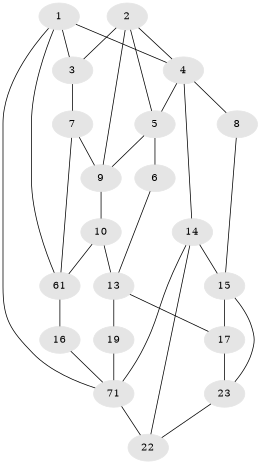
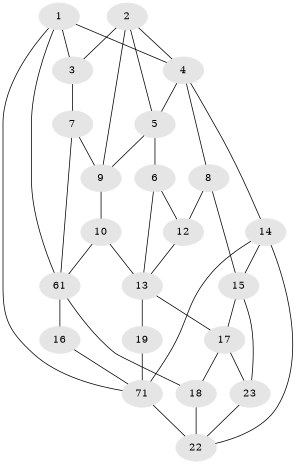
node "12": added
node "18": added
